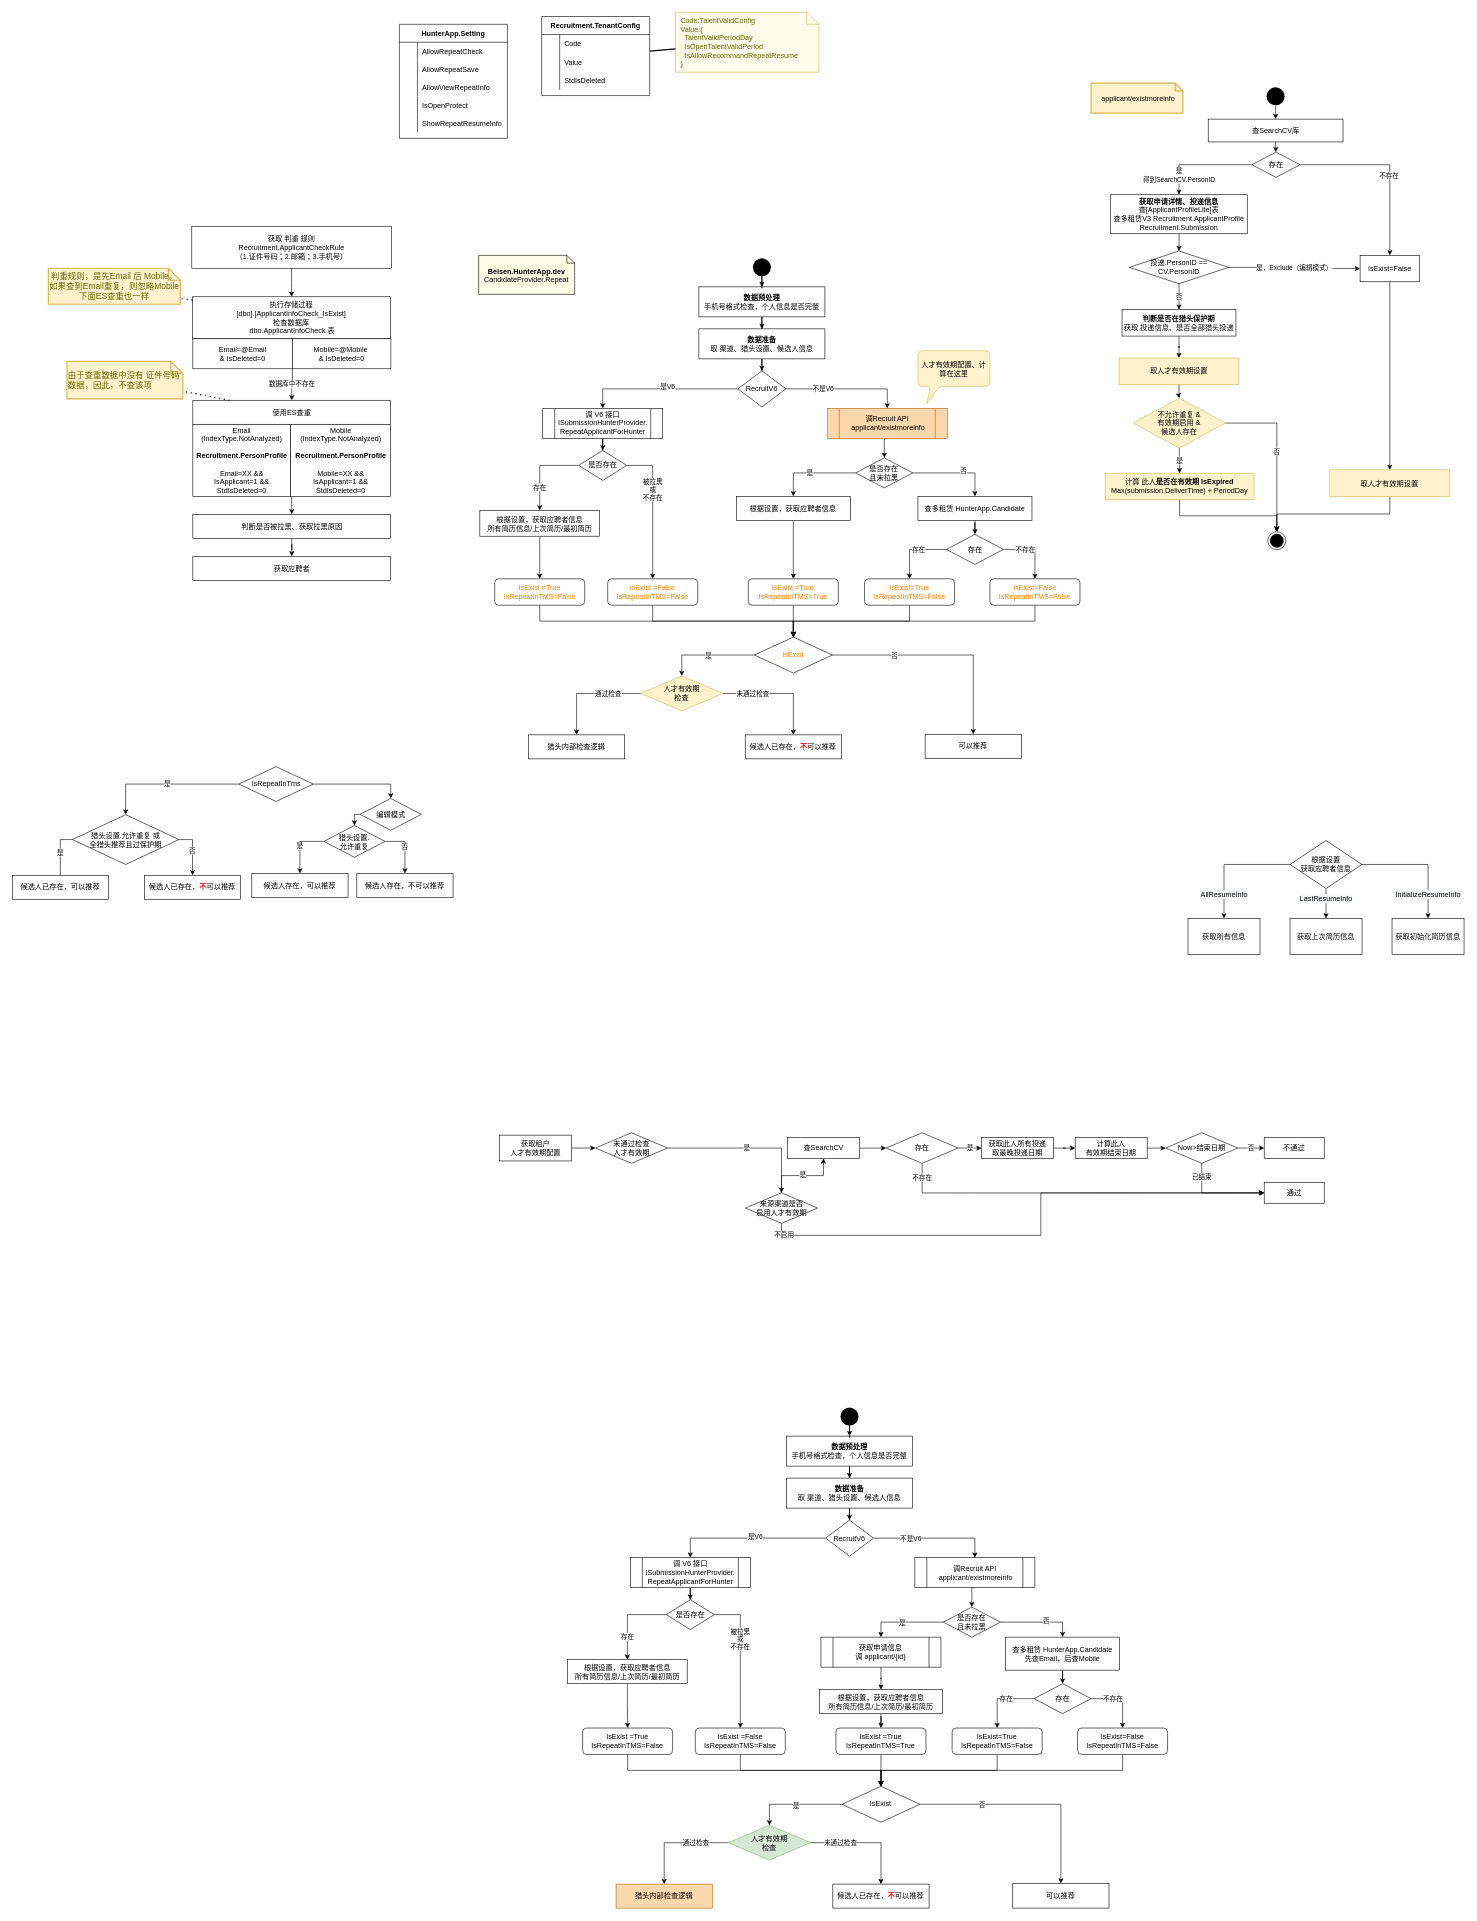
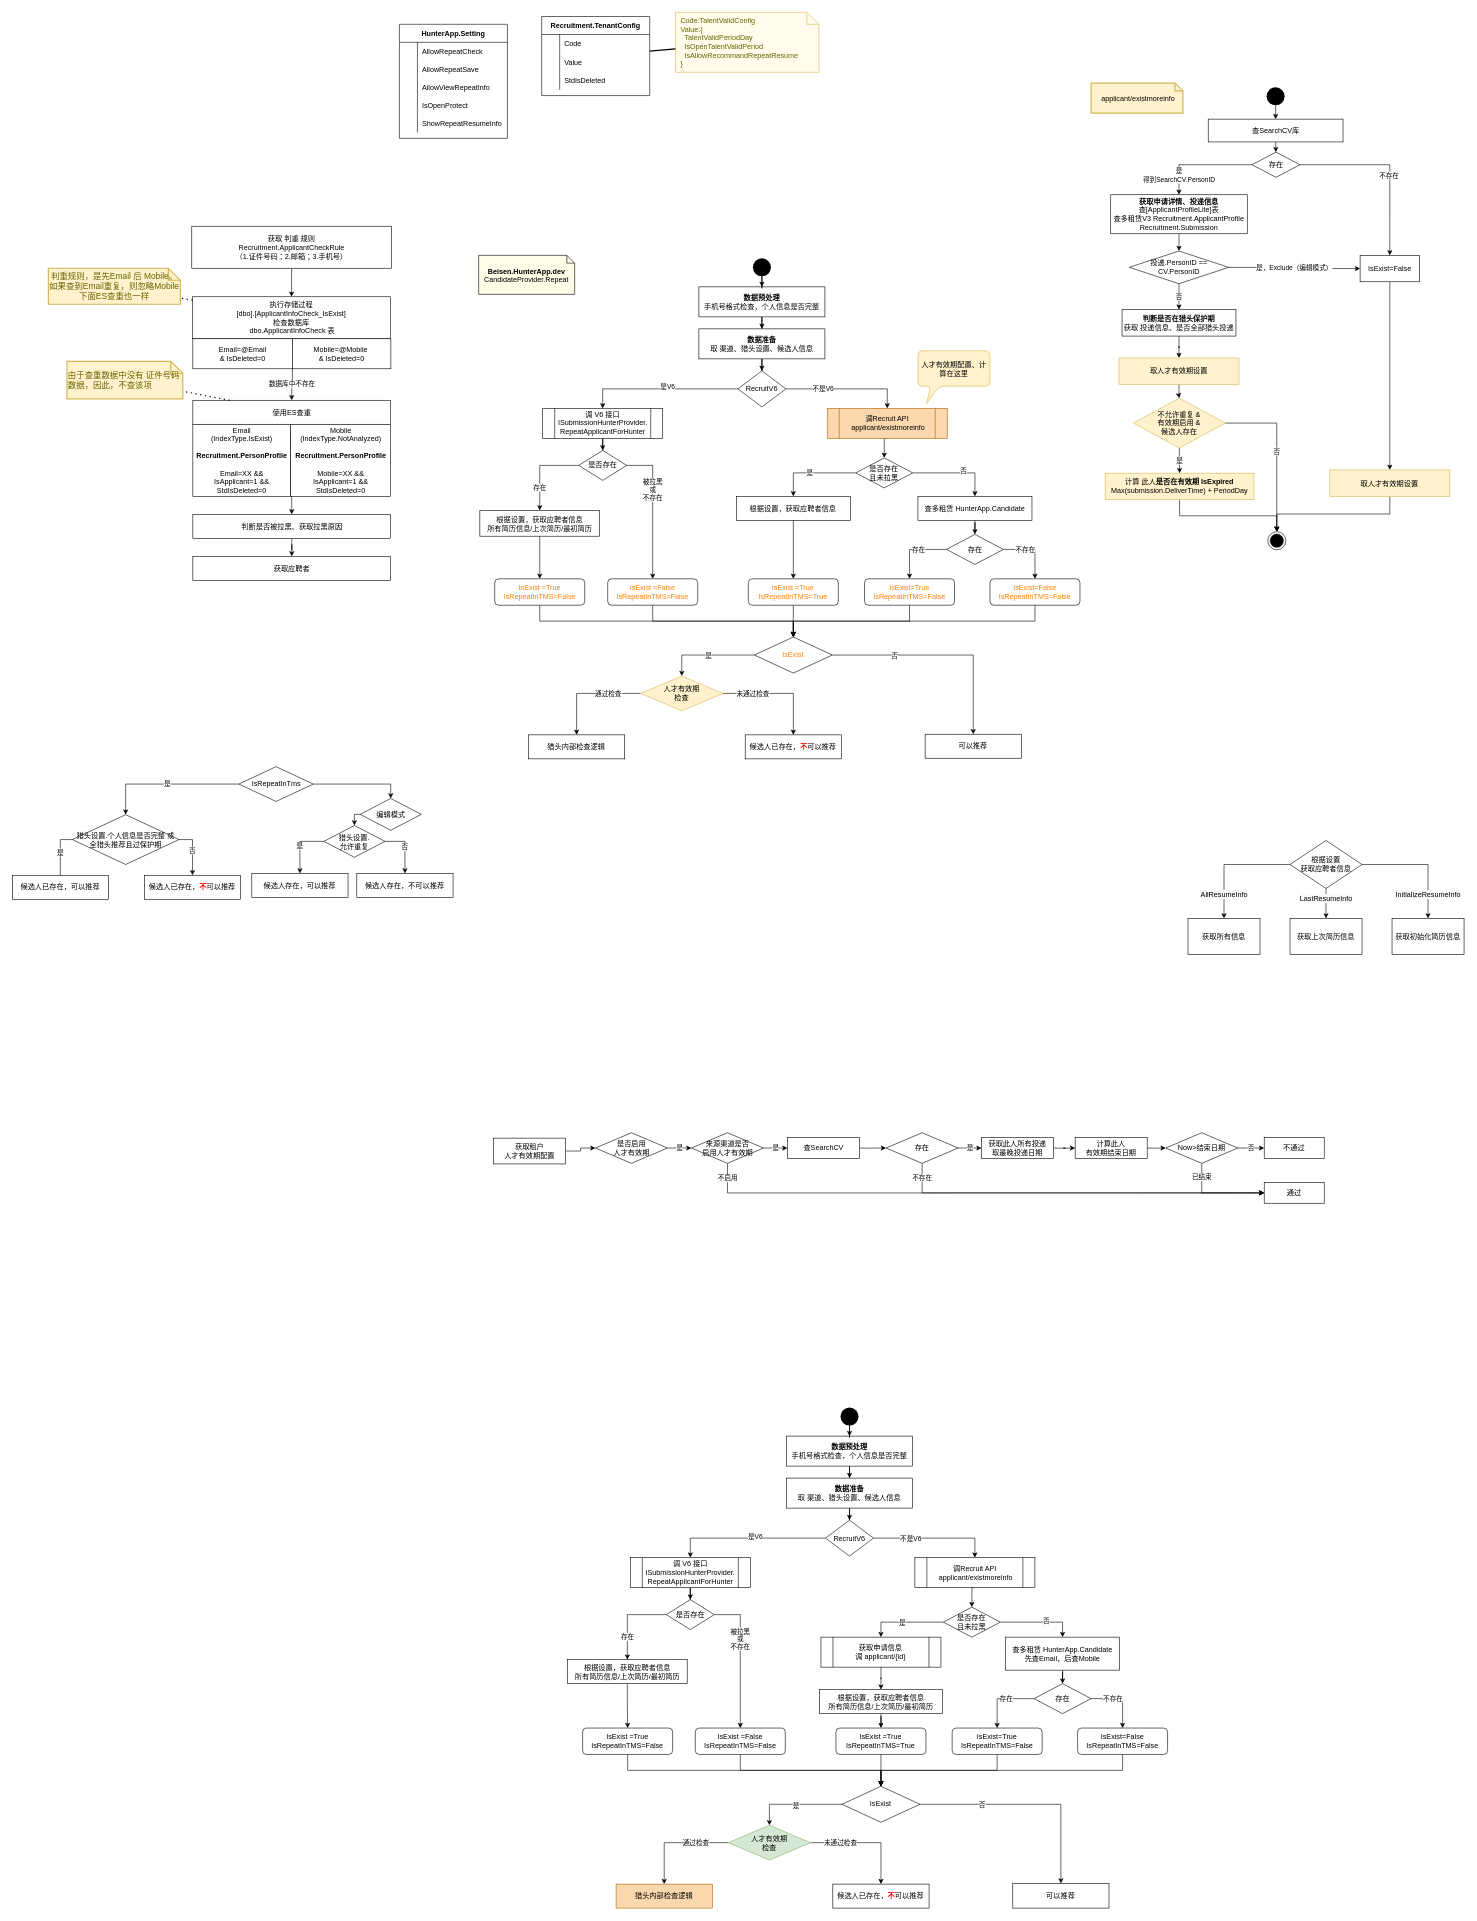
node "Email (IndexType.NotAnalyzed) Recruitment.PersonProfile Email=XX && IsApplicant=1 && StdIsDeleted=0": label "Email (IndexType.NotAnalyzed) Recruitment.PersonProfile Email=XX && IsApplicant=1 && StdIsDeleted=0" -> "Email (IndexType.IsExist) Recruitment.PersonProfile Email=XX && IsApplicant=1 && StdIsDeleted=0"
node "猎头设置.允许重复 或 全猎头推荐且过保护期": label "猎头设置.允许重复 或 全猎头推荐且过保护期" -> "猎头设置.个人信息是否完整 或 全猎头推荐且过保护期"
node "获取租户 人才有效期配置": moved (536, 1148) -> (530, 1151)
node "未通过检查 人才有效期": label "未通过检查 人才有效期" -> "是否启用 人才有效期"
node "来源渠道是否 启用人才有效期": moved (781, 1208) -> (727, 1148)
